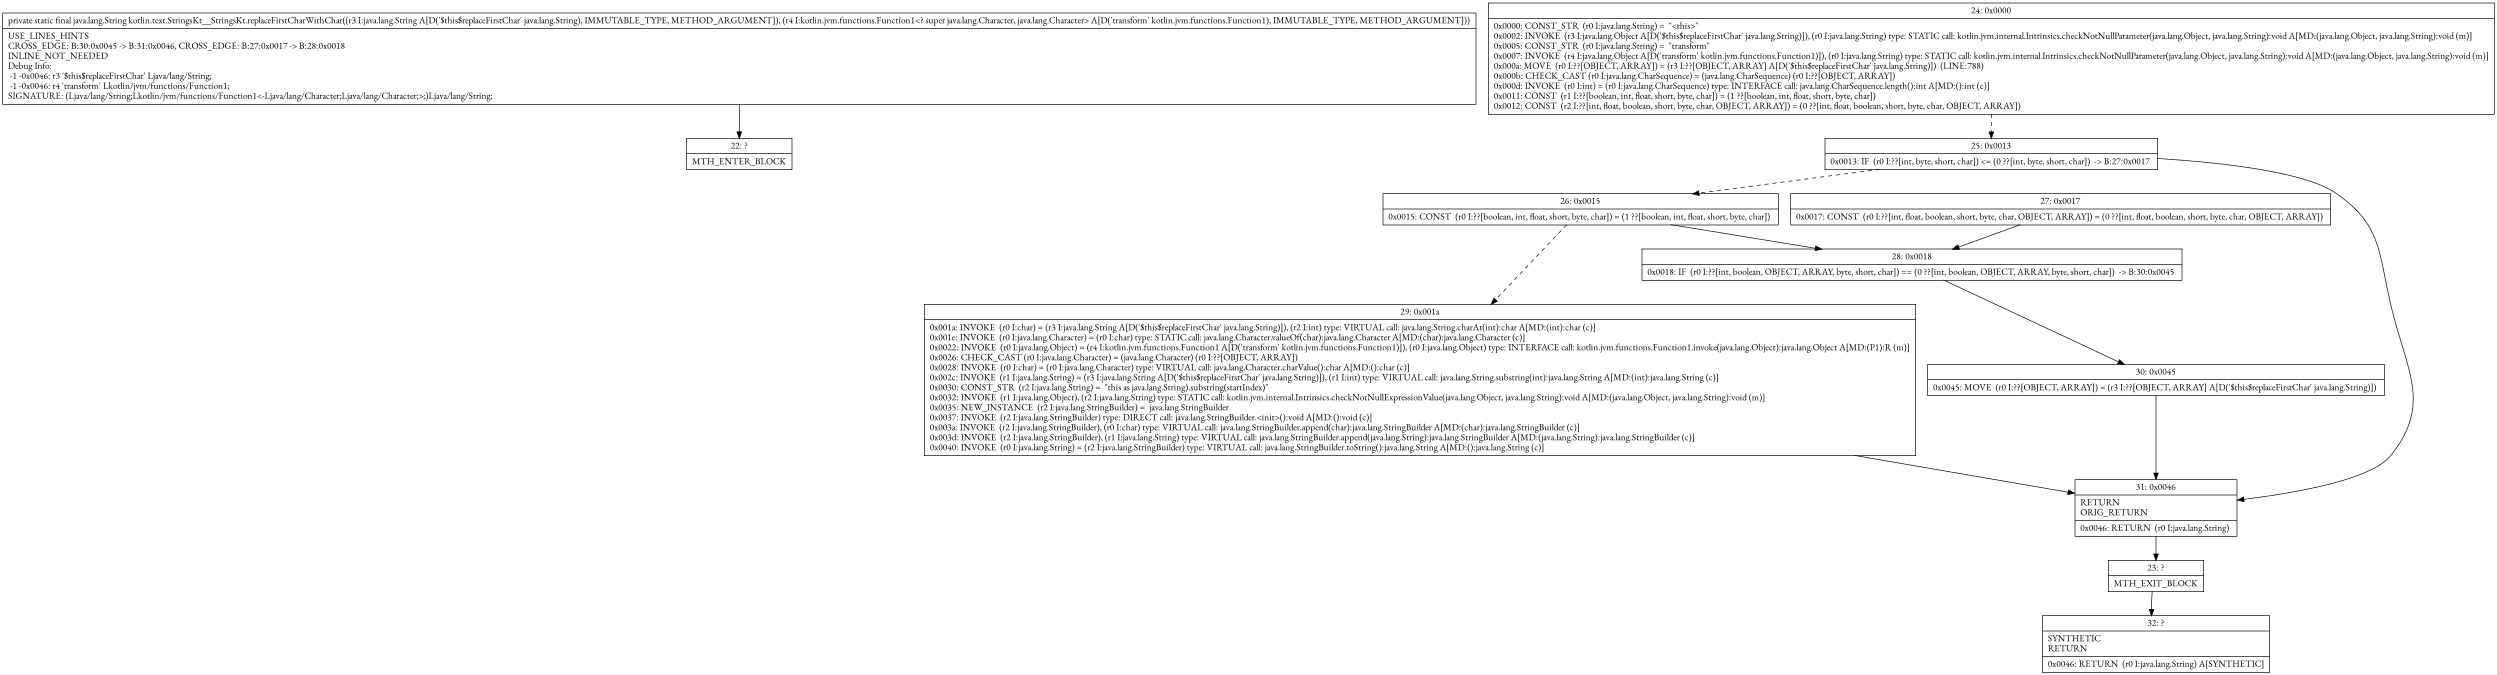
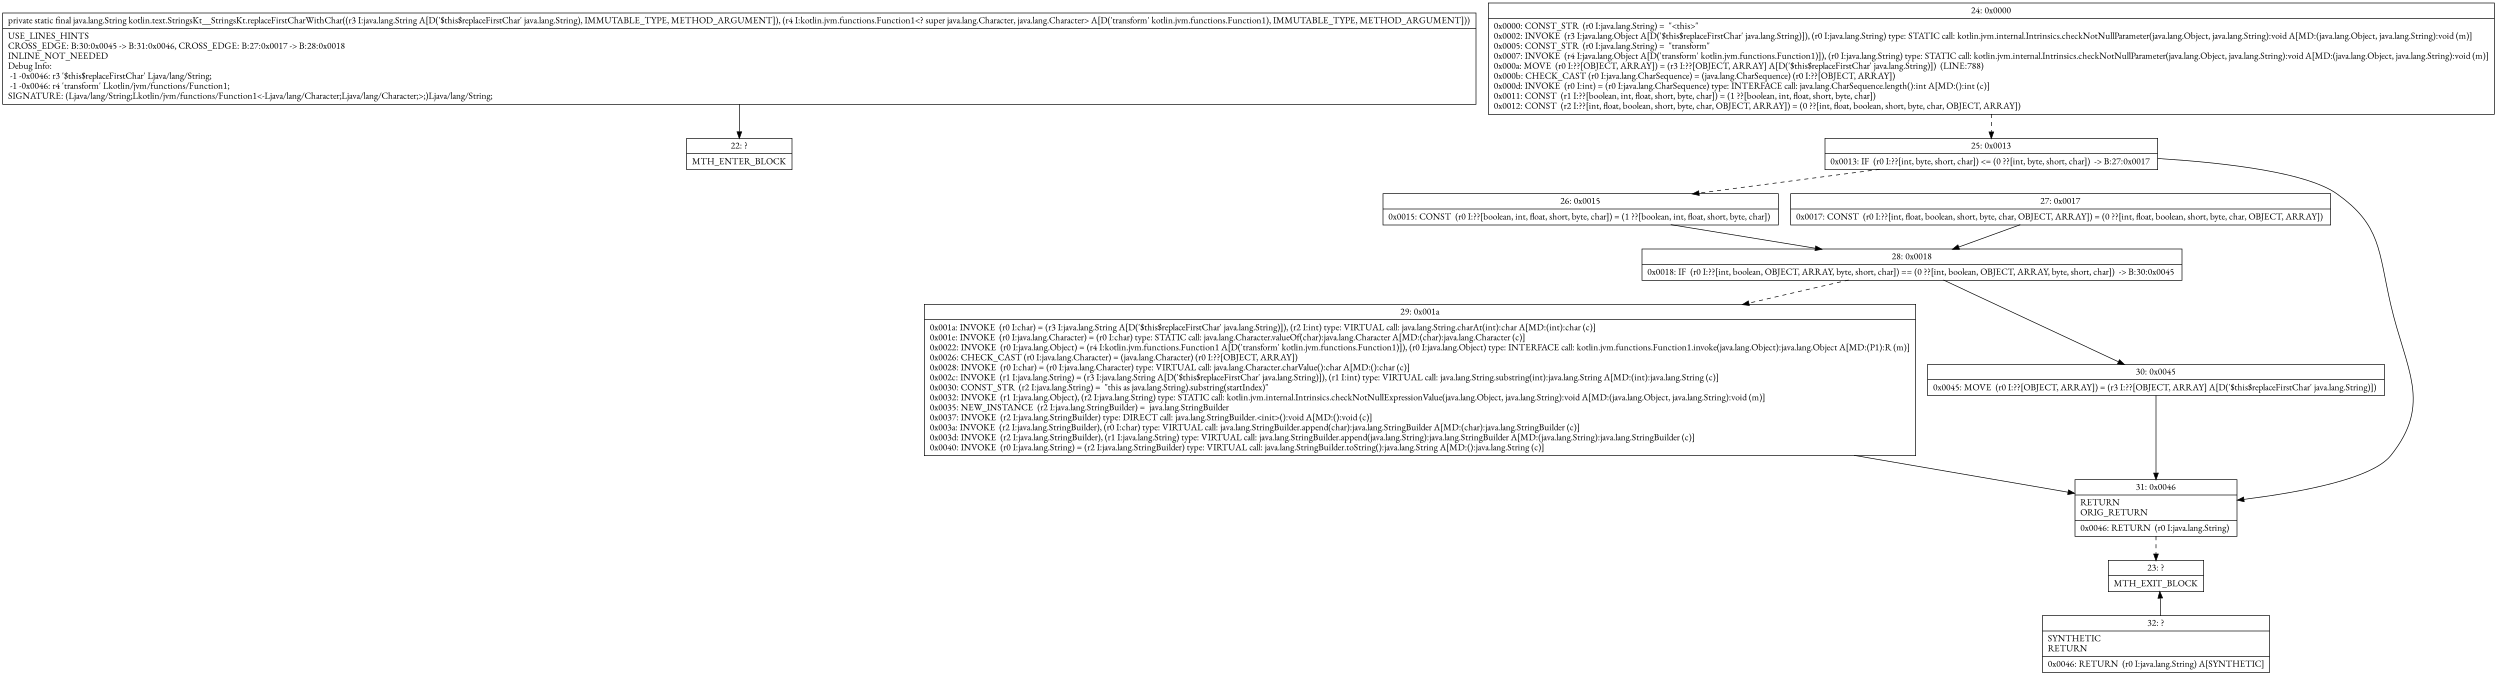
edge "26: 0x0015" -> "29: 0x001a": now "28: 0x0018" -> "29: 0x001a"
edge "31: 0x0046" -> "23: ?": style solid -> dashed
edge "23: ?" -> "32: ?": reversed
